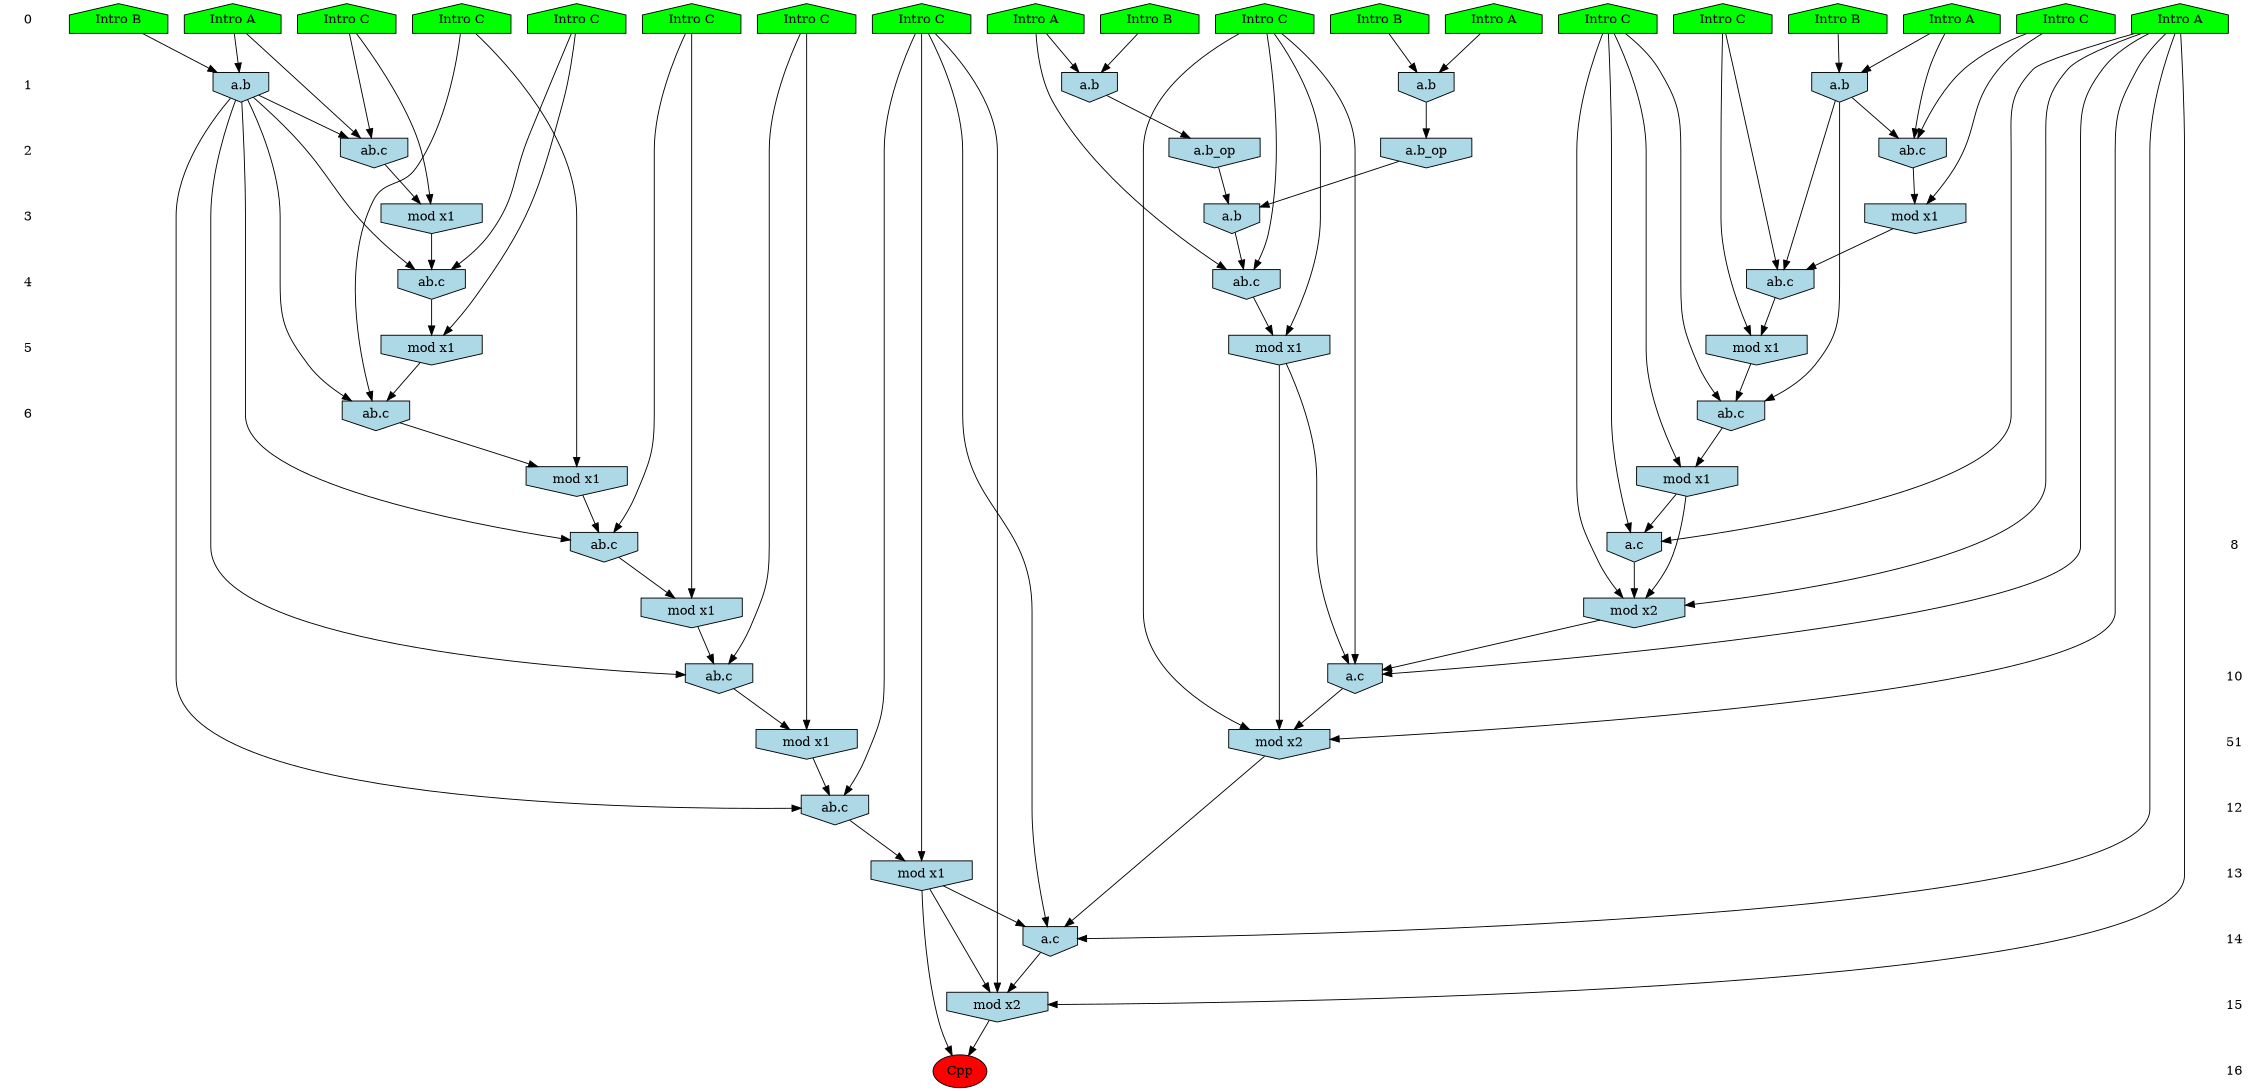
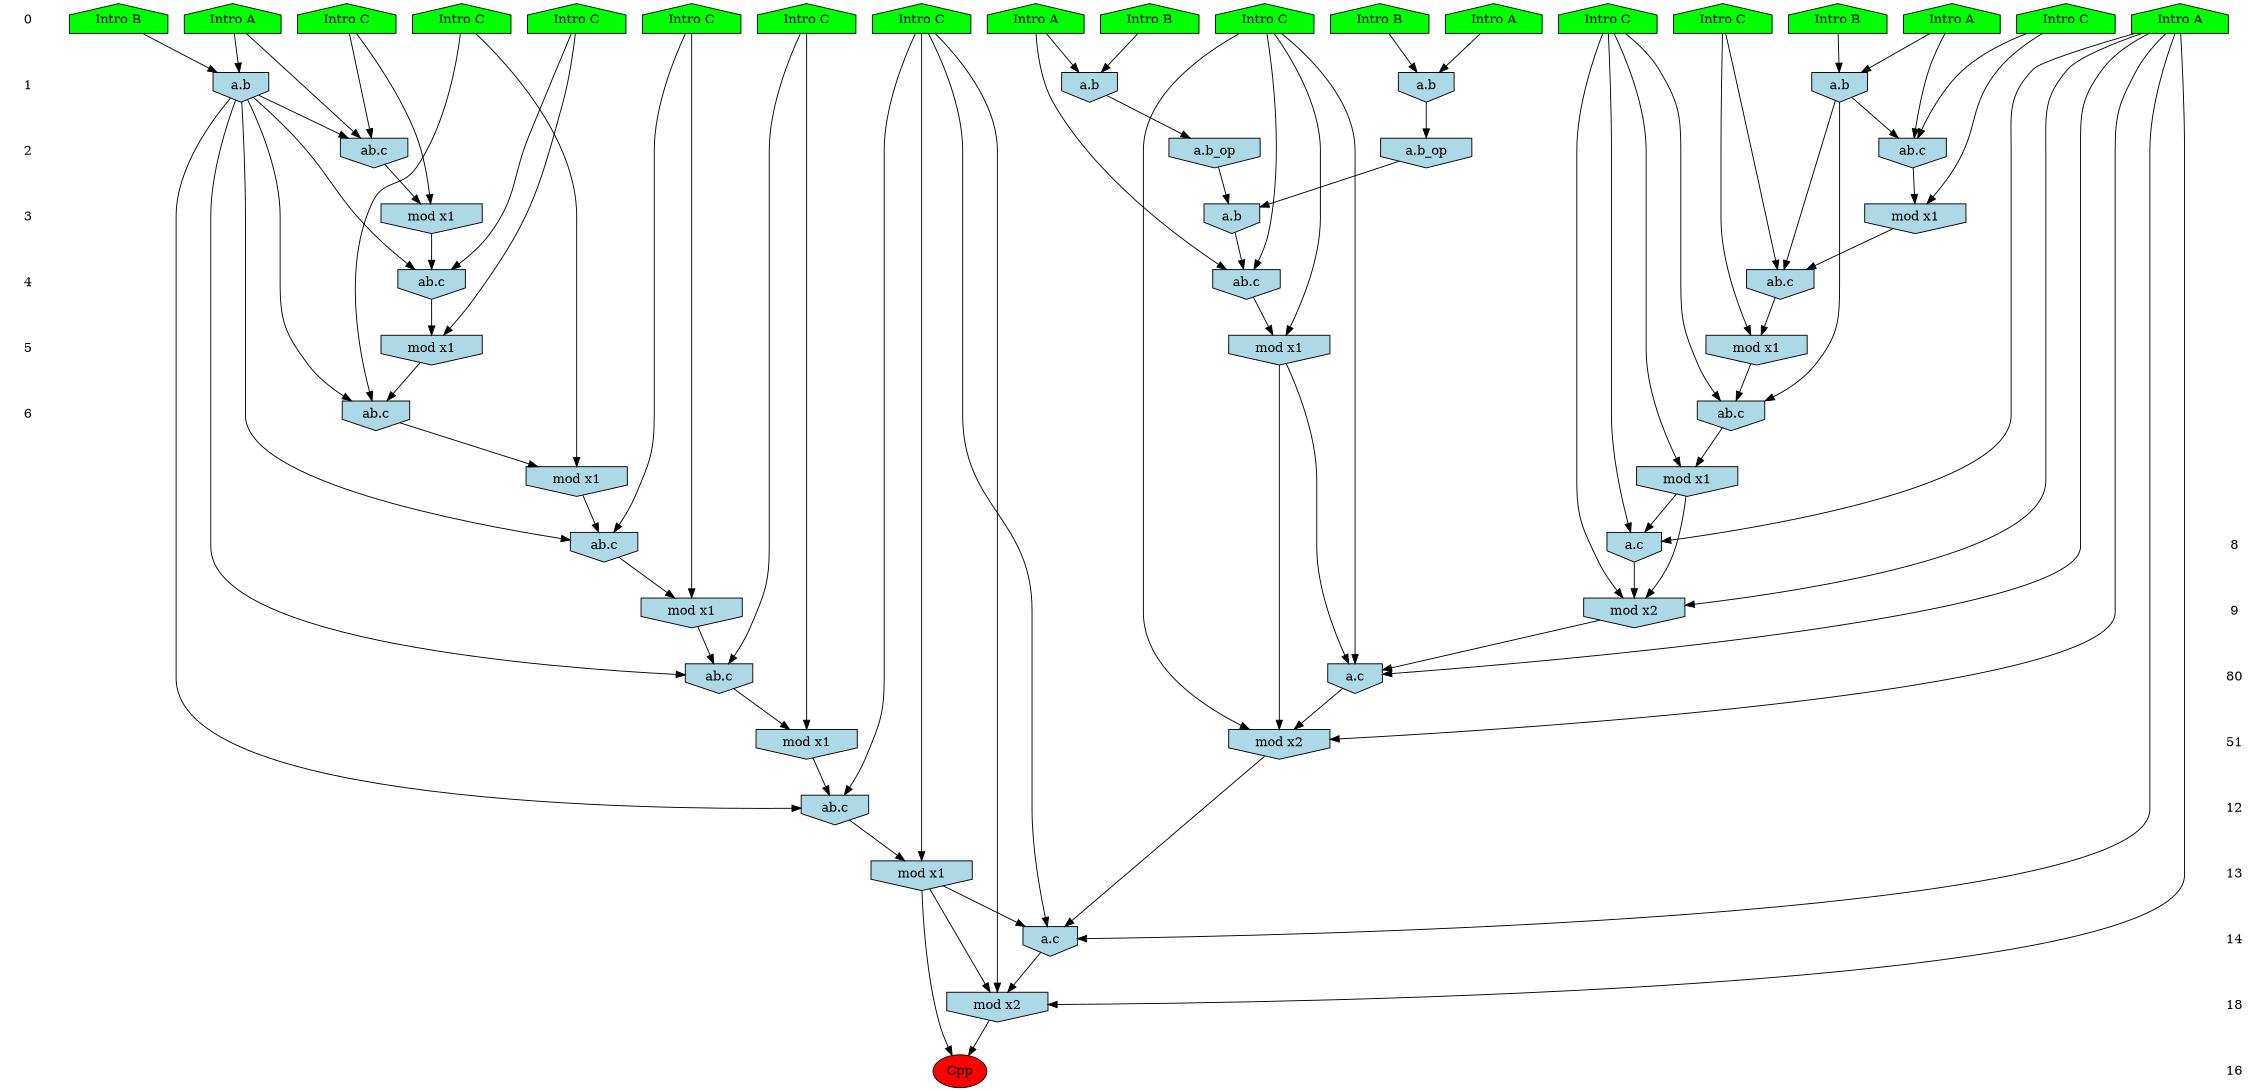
node "9": added
node "10": label "10" -> "80"
node "15": label "15" -> "18"
